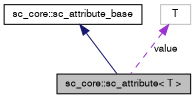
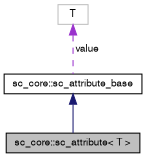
edge "sc_core::sc_attribute< T >" -> "T": now "sc_core::sc_attribute_base" -> "T"
